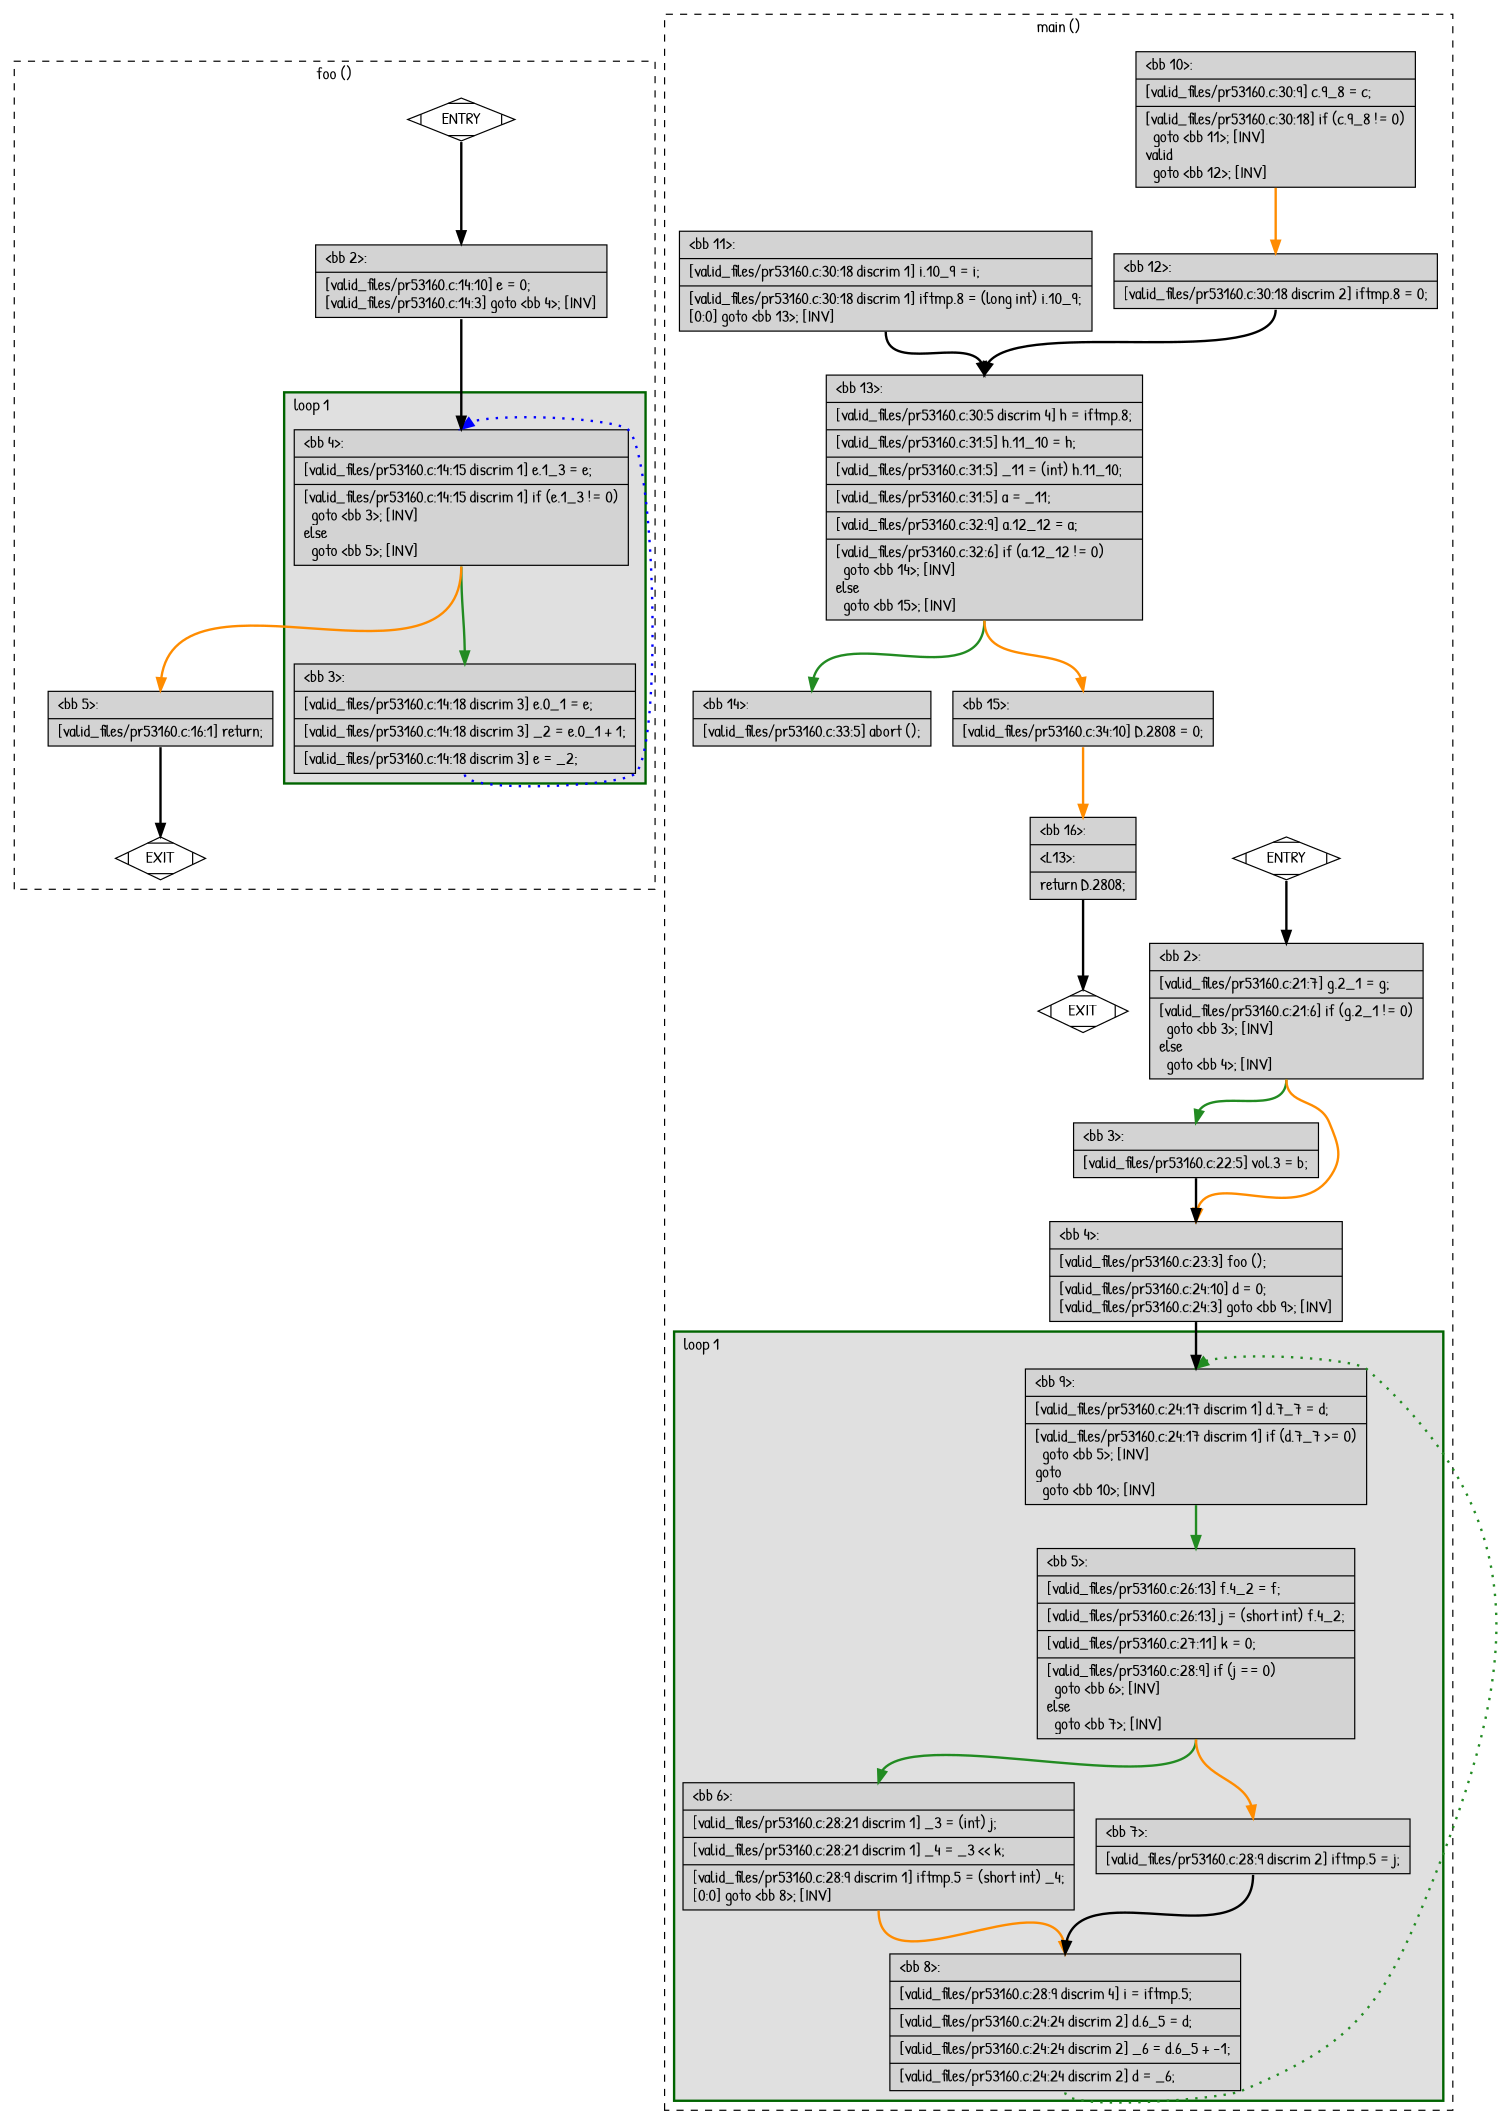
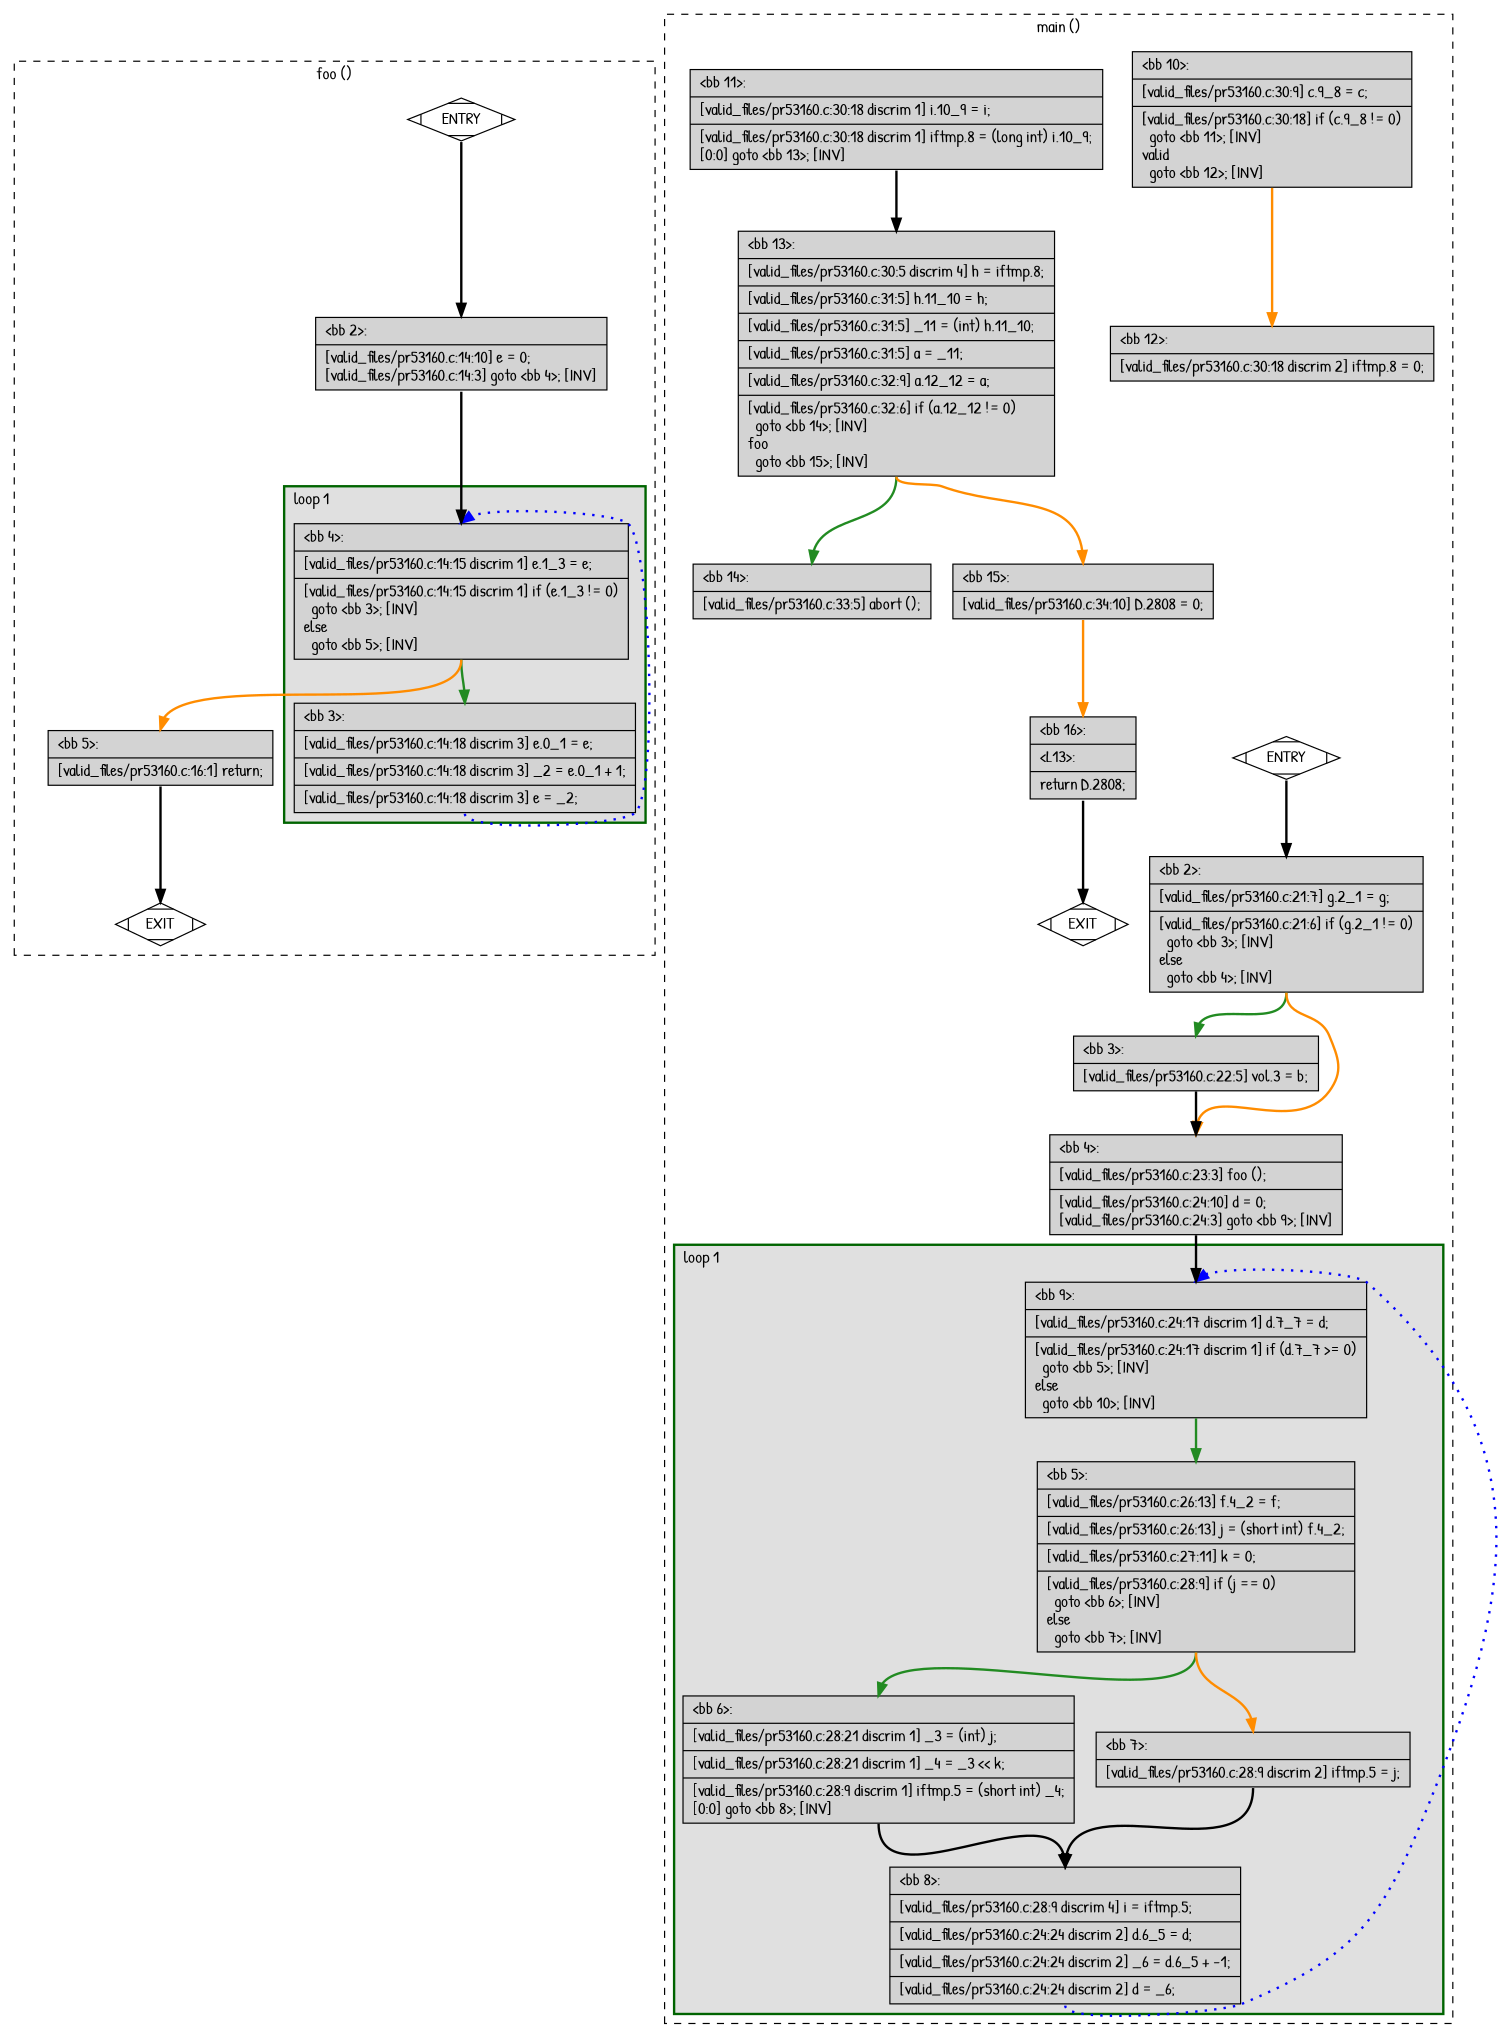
edge "<bb 12>:" -> "<bb 13>:": removed
node "<bb 13>:": text "else" -> "foo"
node "<bb 9>:": text "goto" -> "else"
edge "<bb 8>:" -> "<bb 9>:": color forestgreen -> blue
edge "<bb 6>:" -> "<bb 8>:": color darkorange -> black
